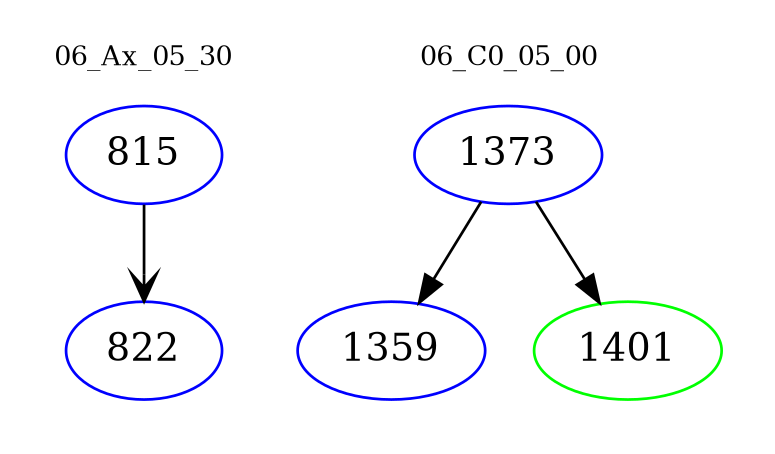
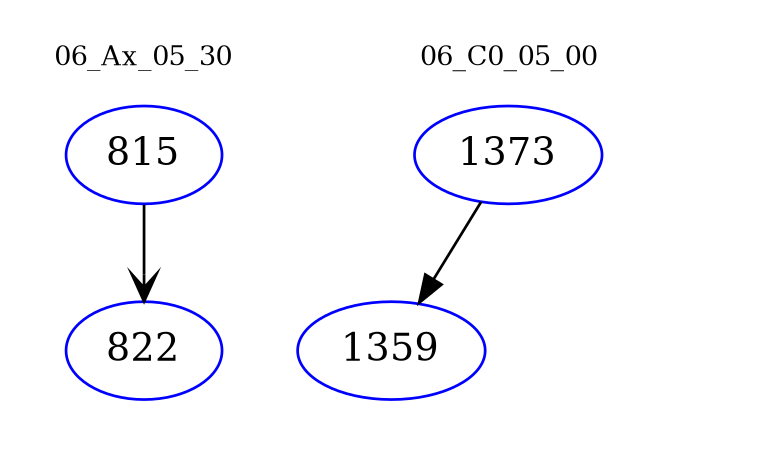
node "1401": removed
